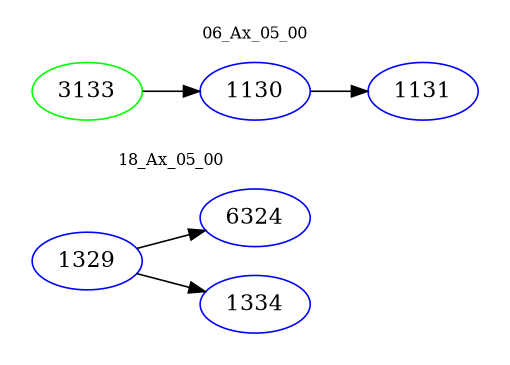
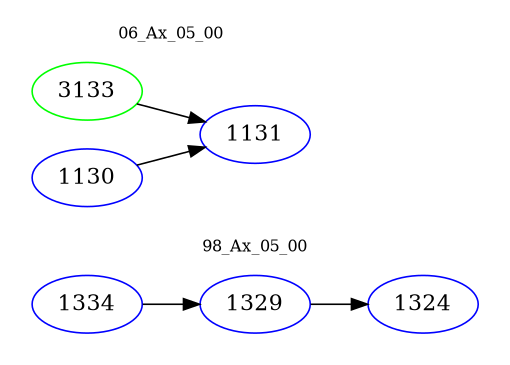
edge "3133" -> "1130": now "3133" -> "1131"
cluster "18_Ax_05_00": label "18_Ax_05_00" -> "98_Ax_05_00"
node "6324": label "6324" -> "1324"
edge "1329" -> "1334": reversed
